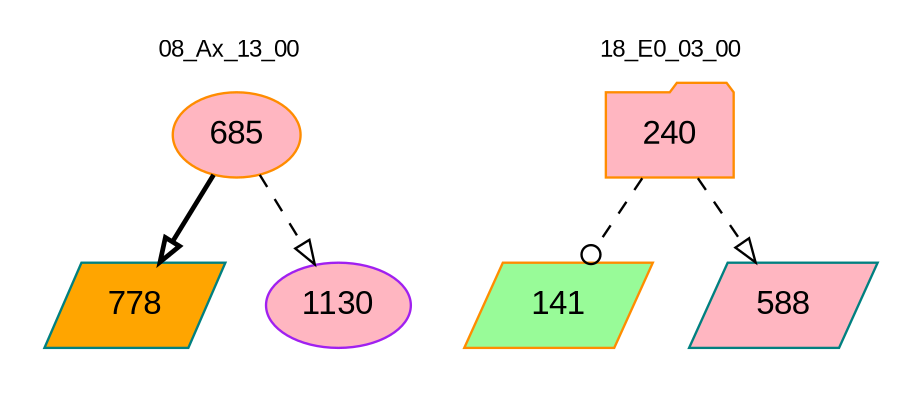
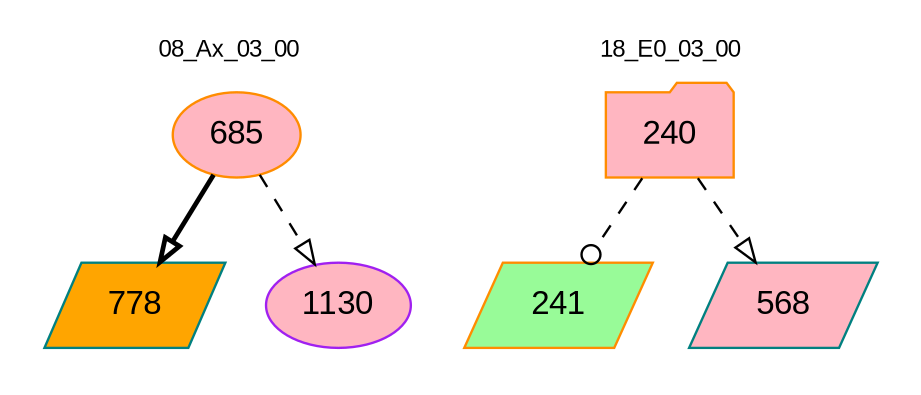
cluster "08_Ax_13_00": label "08_Ax_13_00" -> "08_Ax_03_00"
node "141": label "141" -> "241"
node "588": label "588" -> "568"
